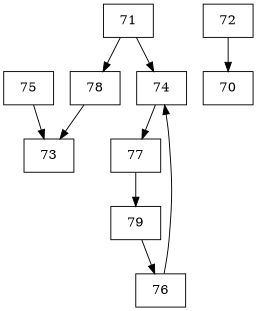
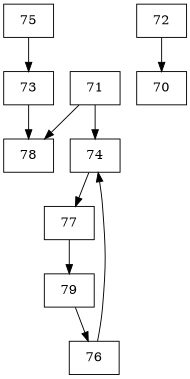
edge "78" -> "73": reversed
